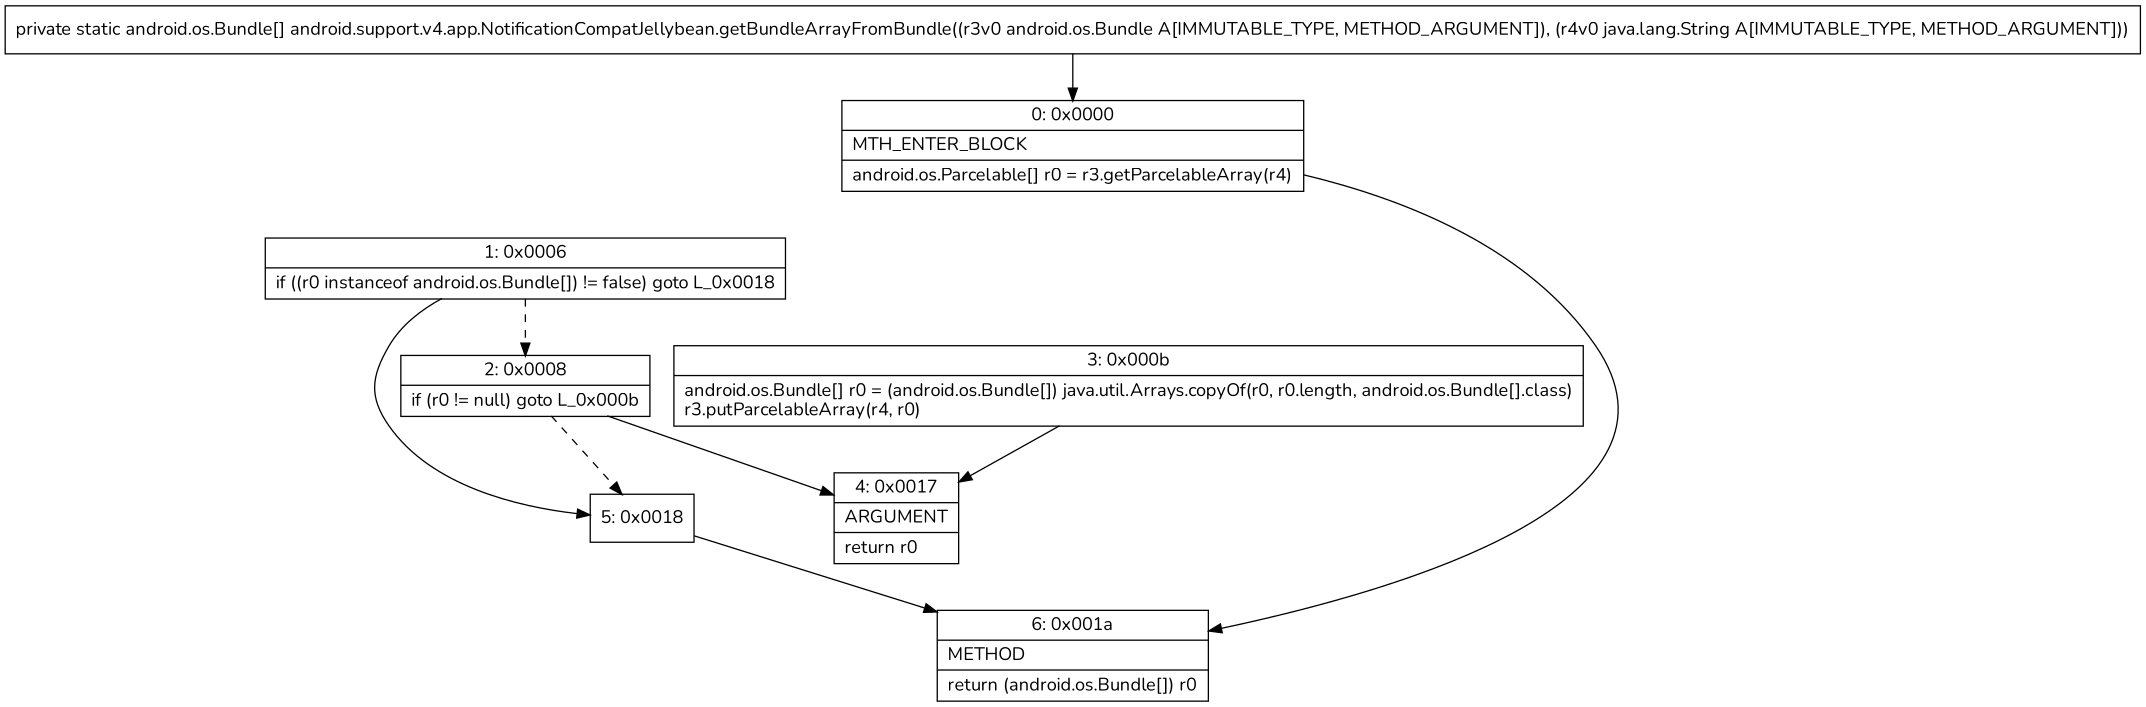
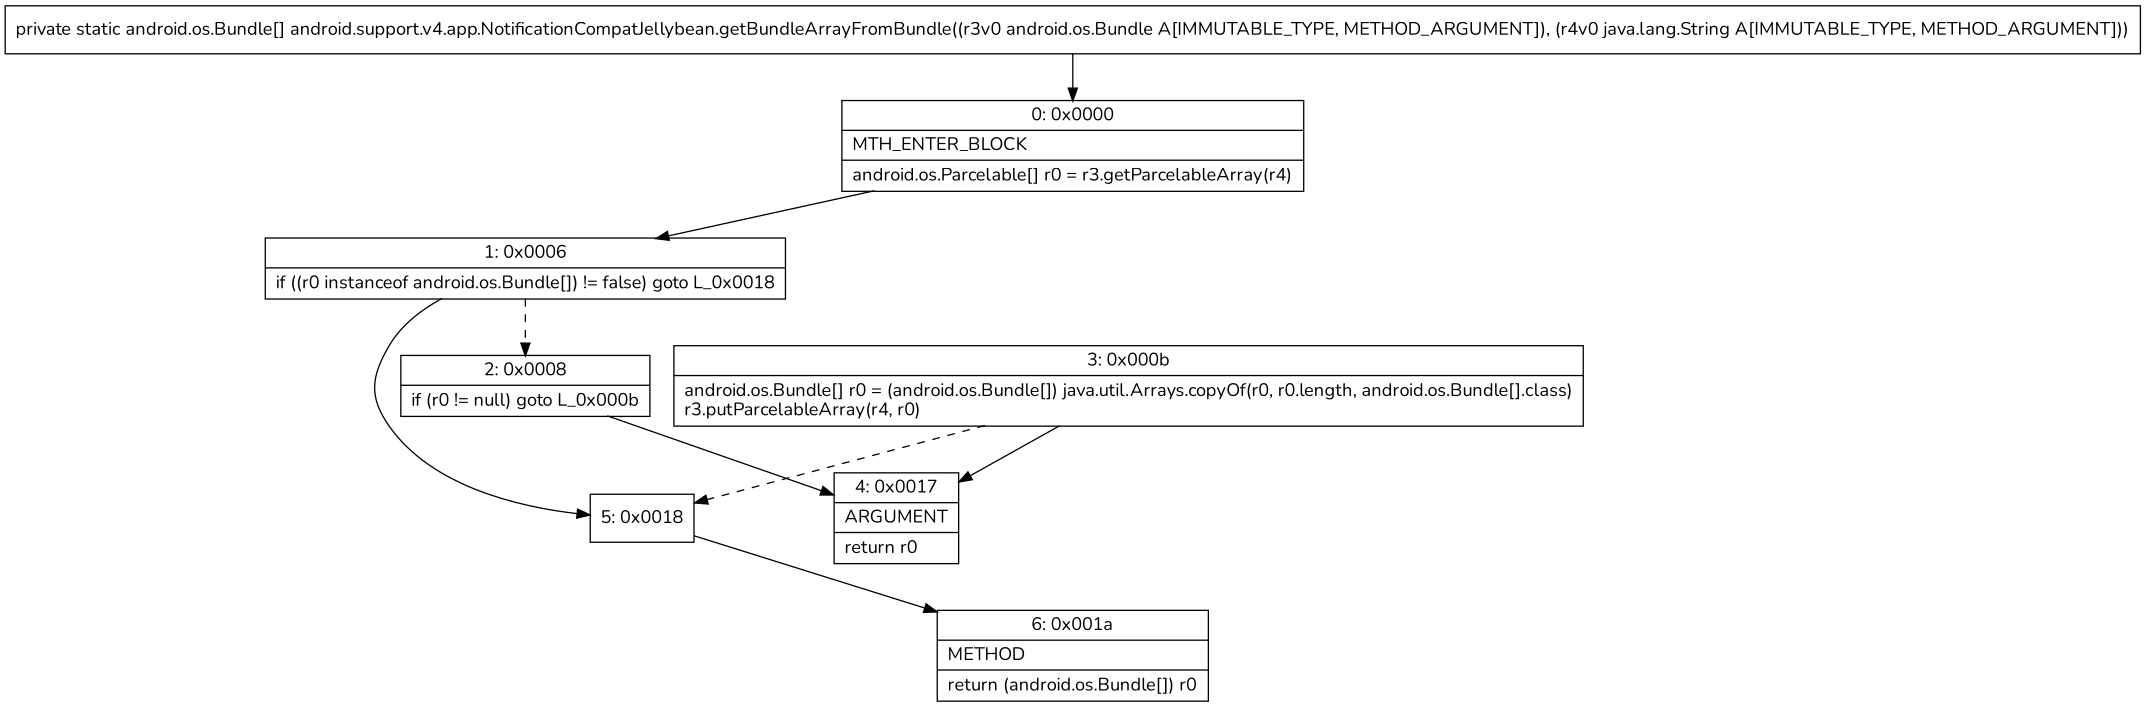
edge "0: 0x0000" -> "6: 0x001a": now "0: 0x0000" -> "1: 0x0006"
edge "2: 0x0008" -> "5: 0x0018": now "3: 0x000b" -> "5: 0x0018"
